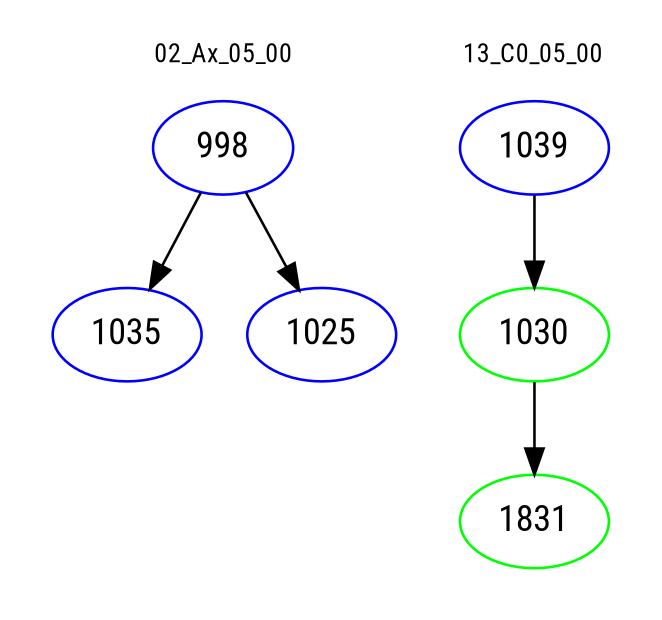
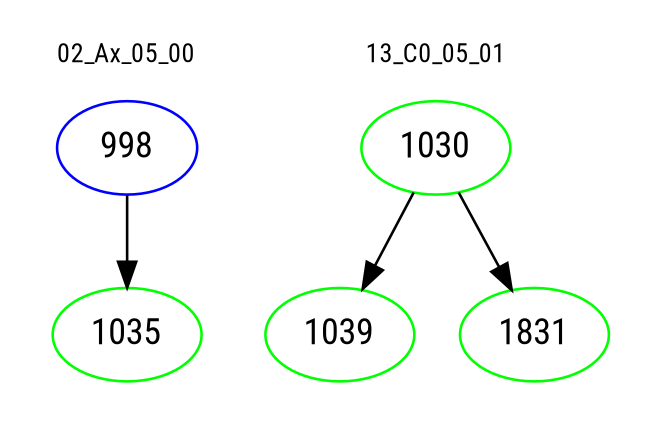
cluster "13_C0_05_00": label "13_C0_05_00" -> "13_C0_05_01"
node "1039": color blue -> green
edge "1039" -> "1030": reversed
node "1035": color blue -> green
node "1025": removed
